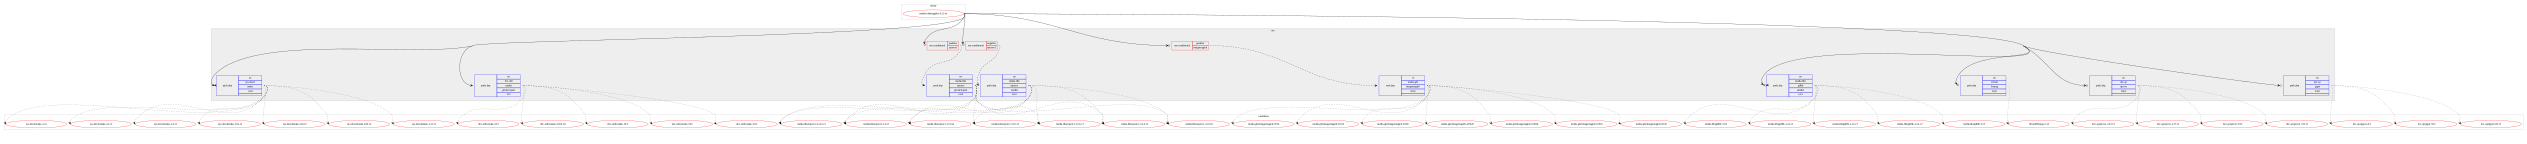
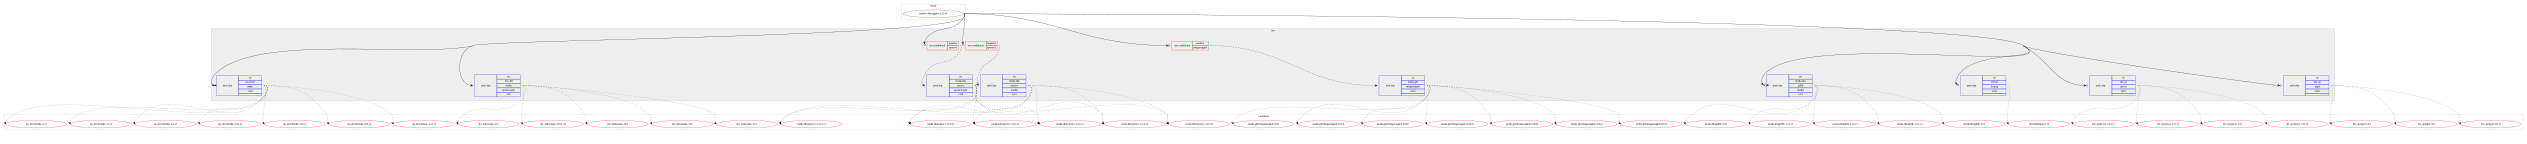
node "media-libs/opencv-2.4.13": removed
